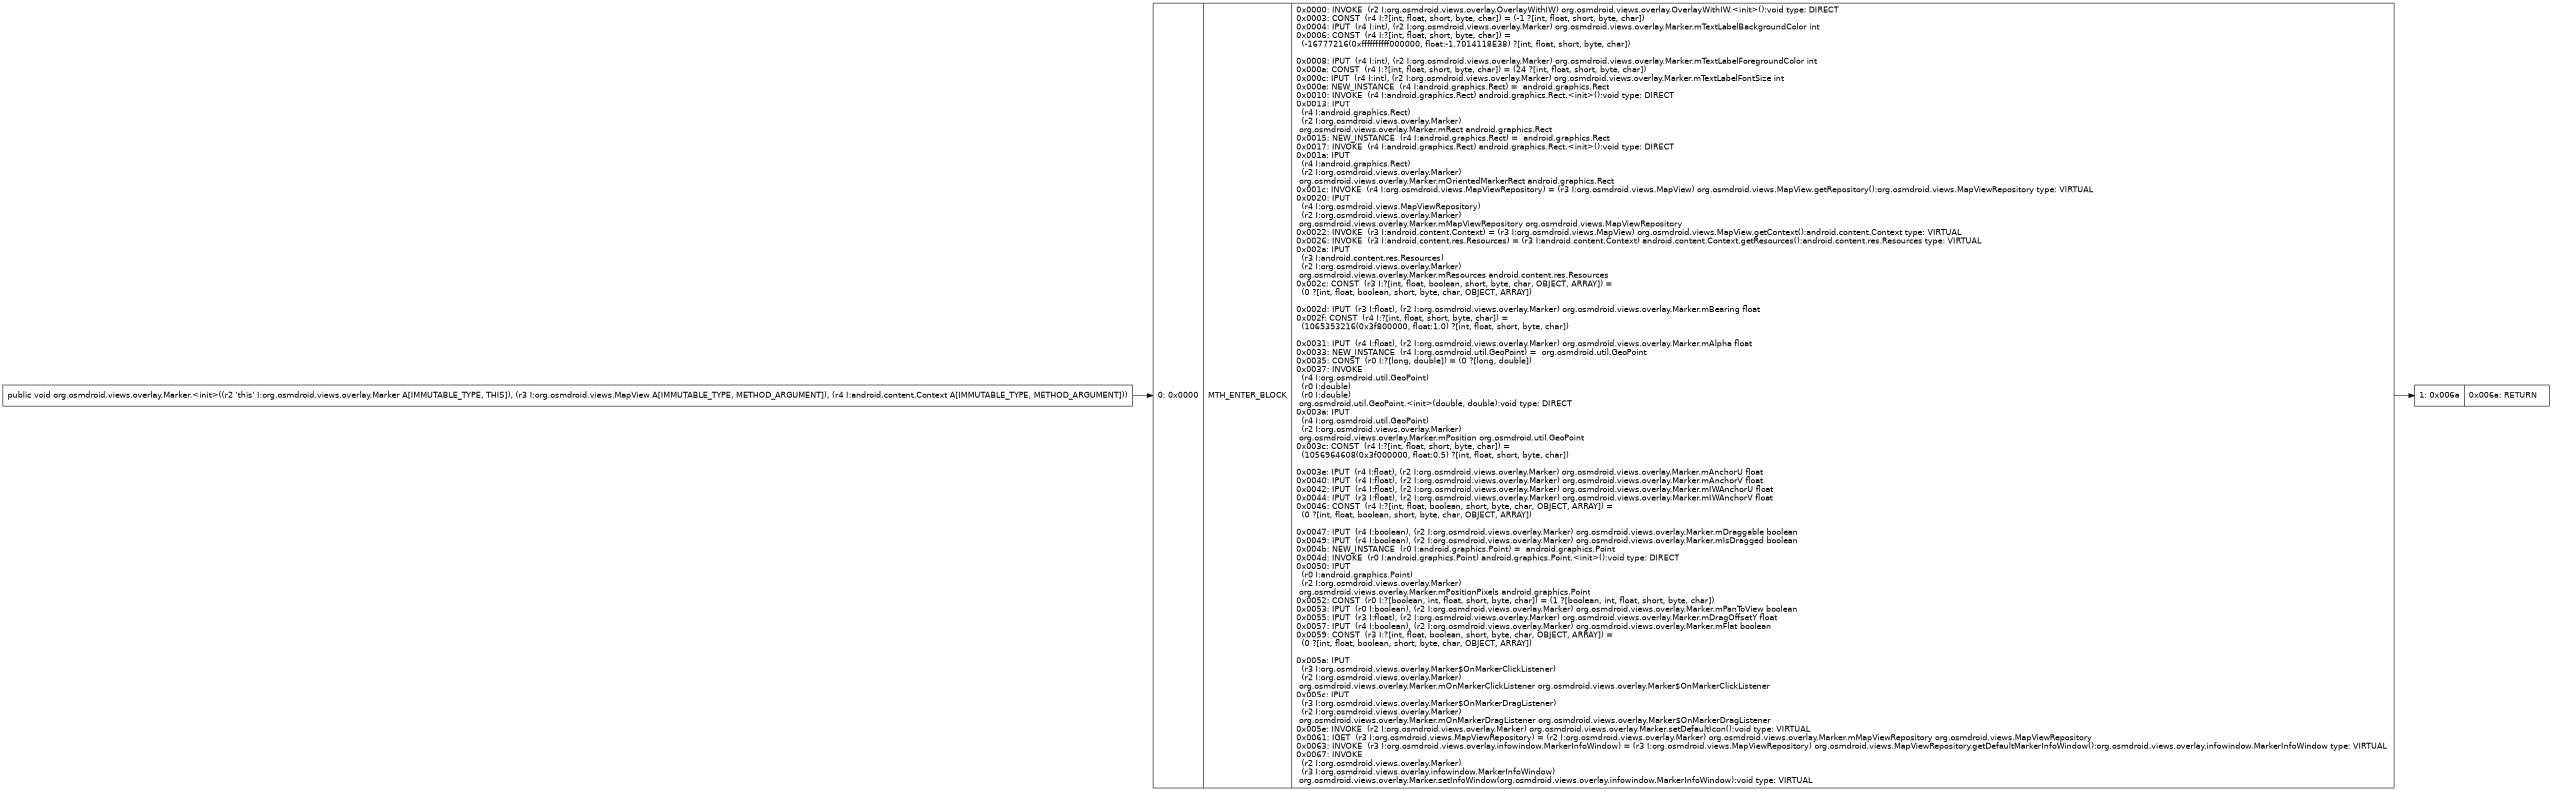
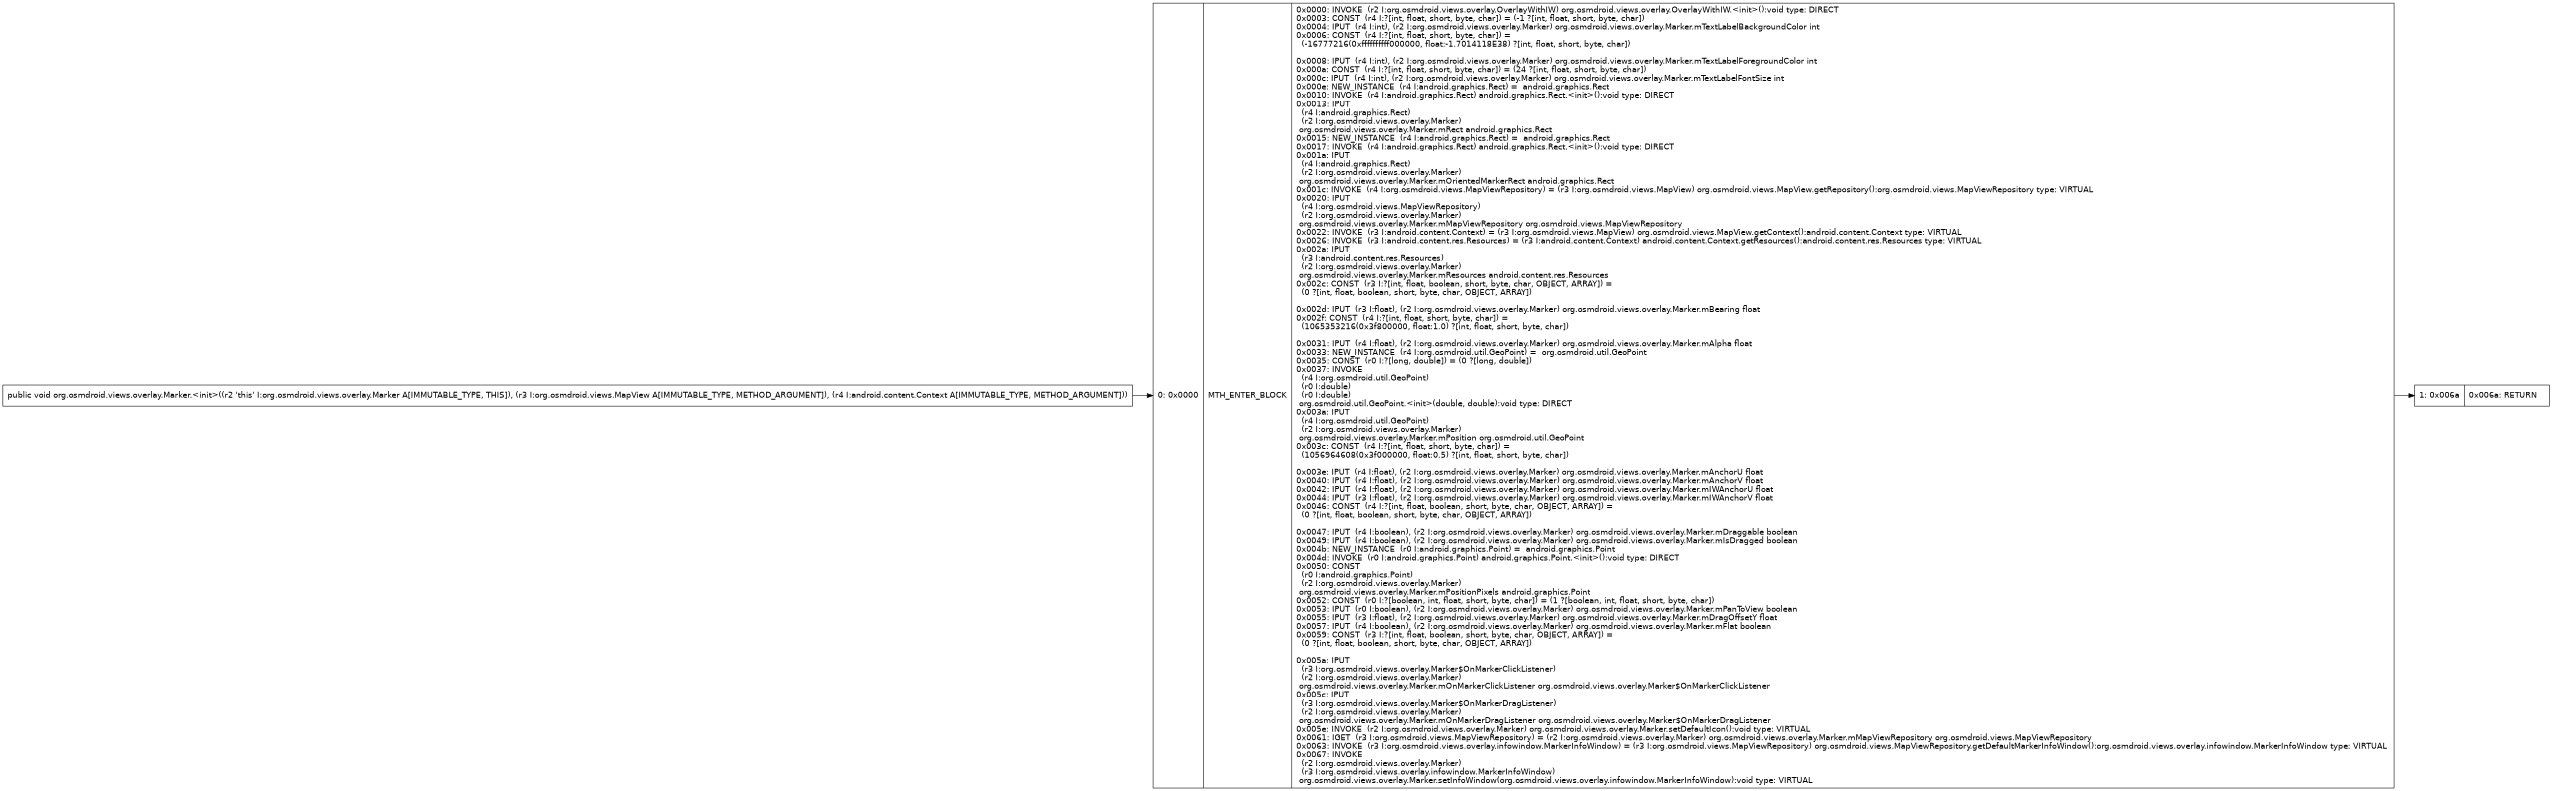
node "0: 0x0000": text "0x0050: IPUT" -> "0x0050: CONST"
